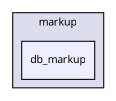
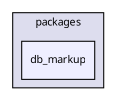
cluster "markup": label "markup" -> "packages"
